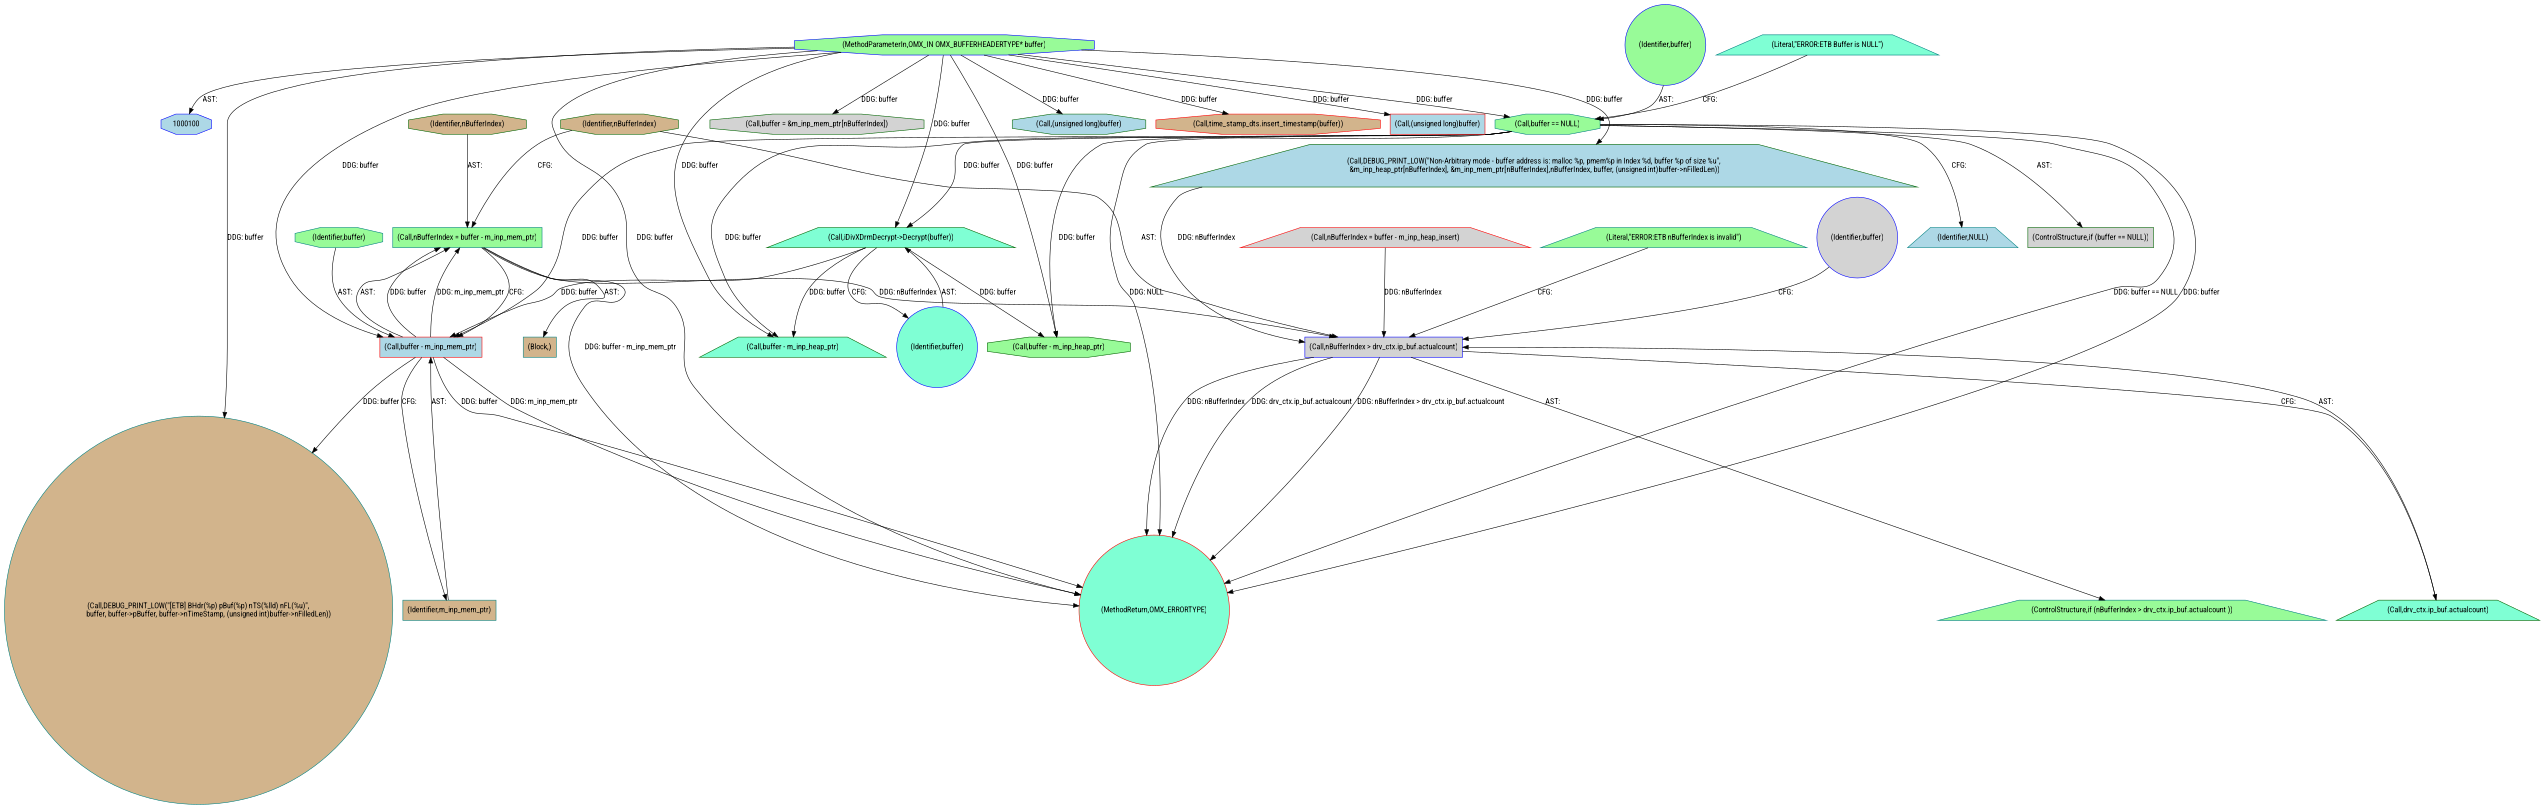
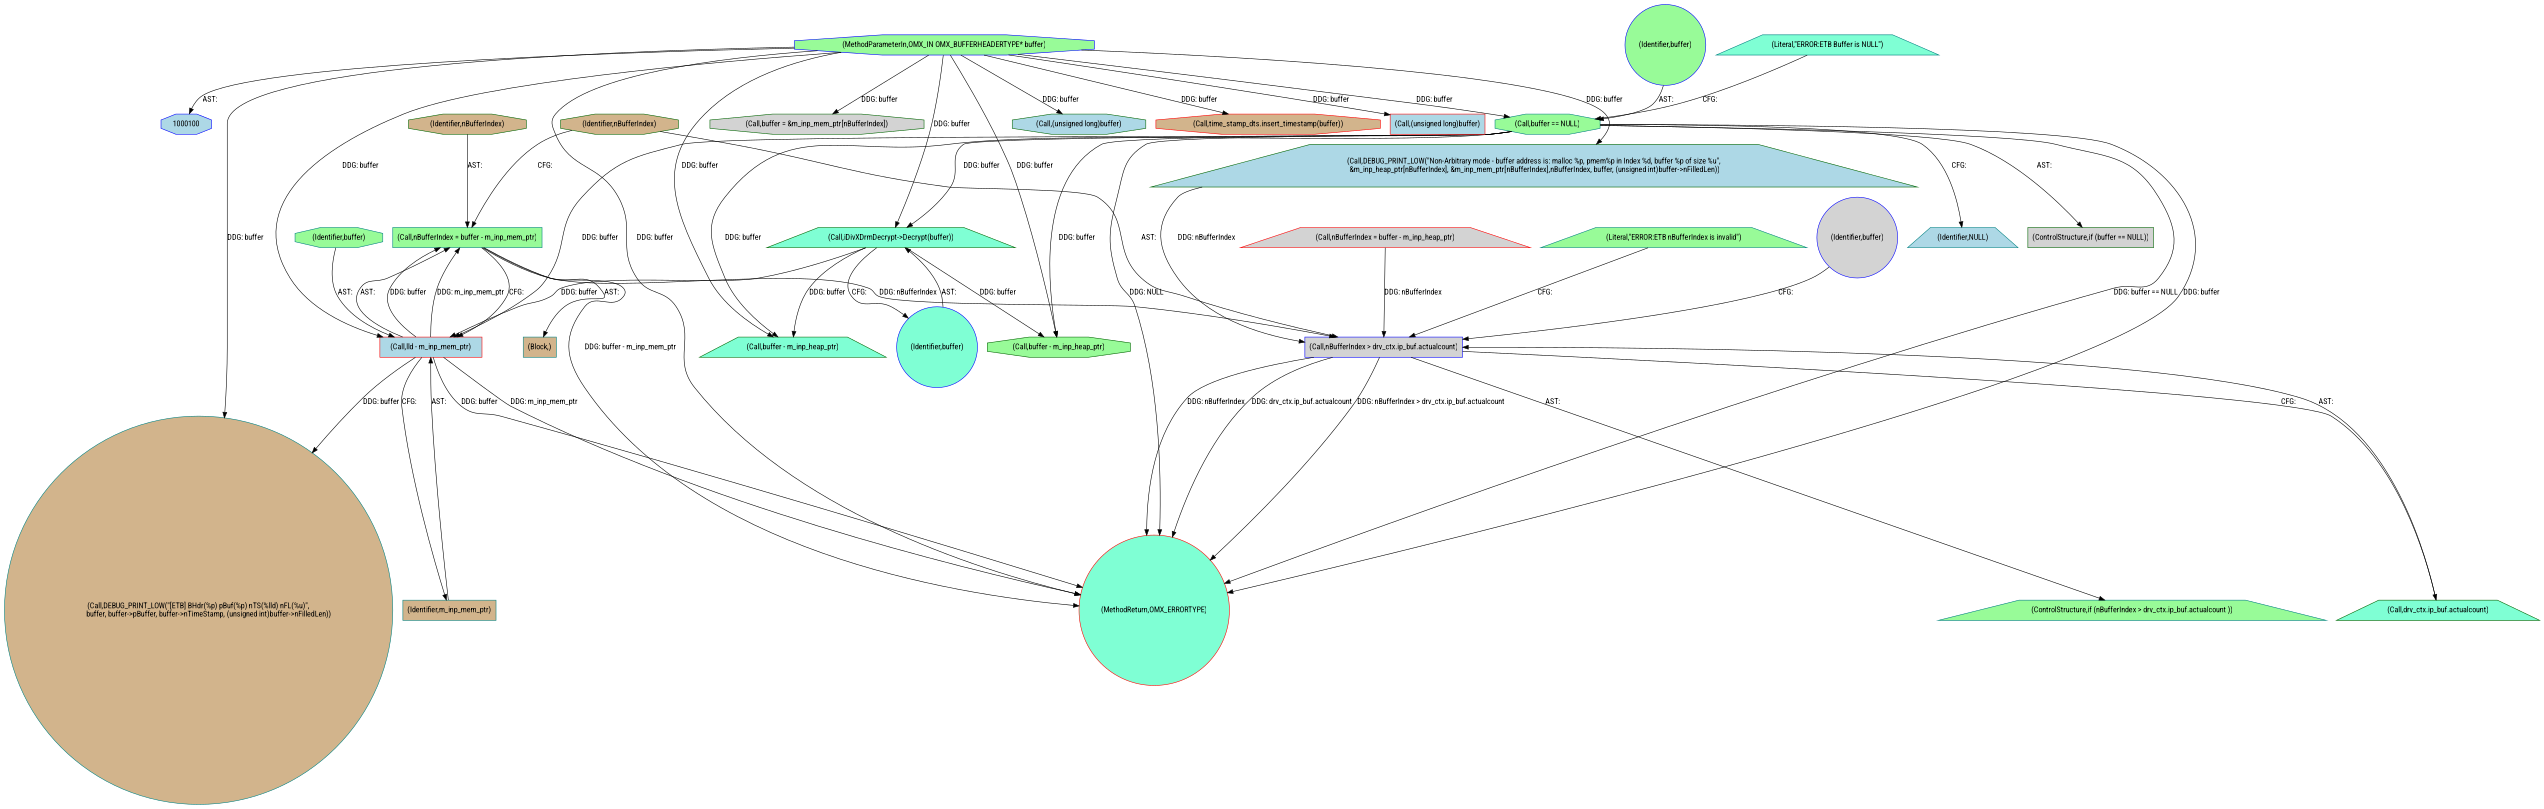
node "(Call,nBufferIndex = buffer - m_inp_heap_insert)": label "(Call,nBufferIndex = buffer - m_inp_heap_insert)" -> "(Call,nBufferIndex = buffer - m_inp_heap_ptr)"
node "(Call,buffer - m_inp_mem_ptr)": label "(Call,buffer - m_inp_mem_ptr)" -> "(Call,lld - m_inp_mem_ptr)"
